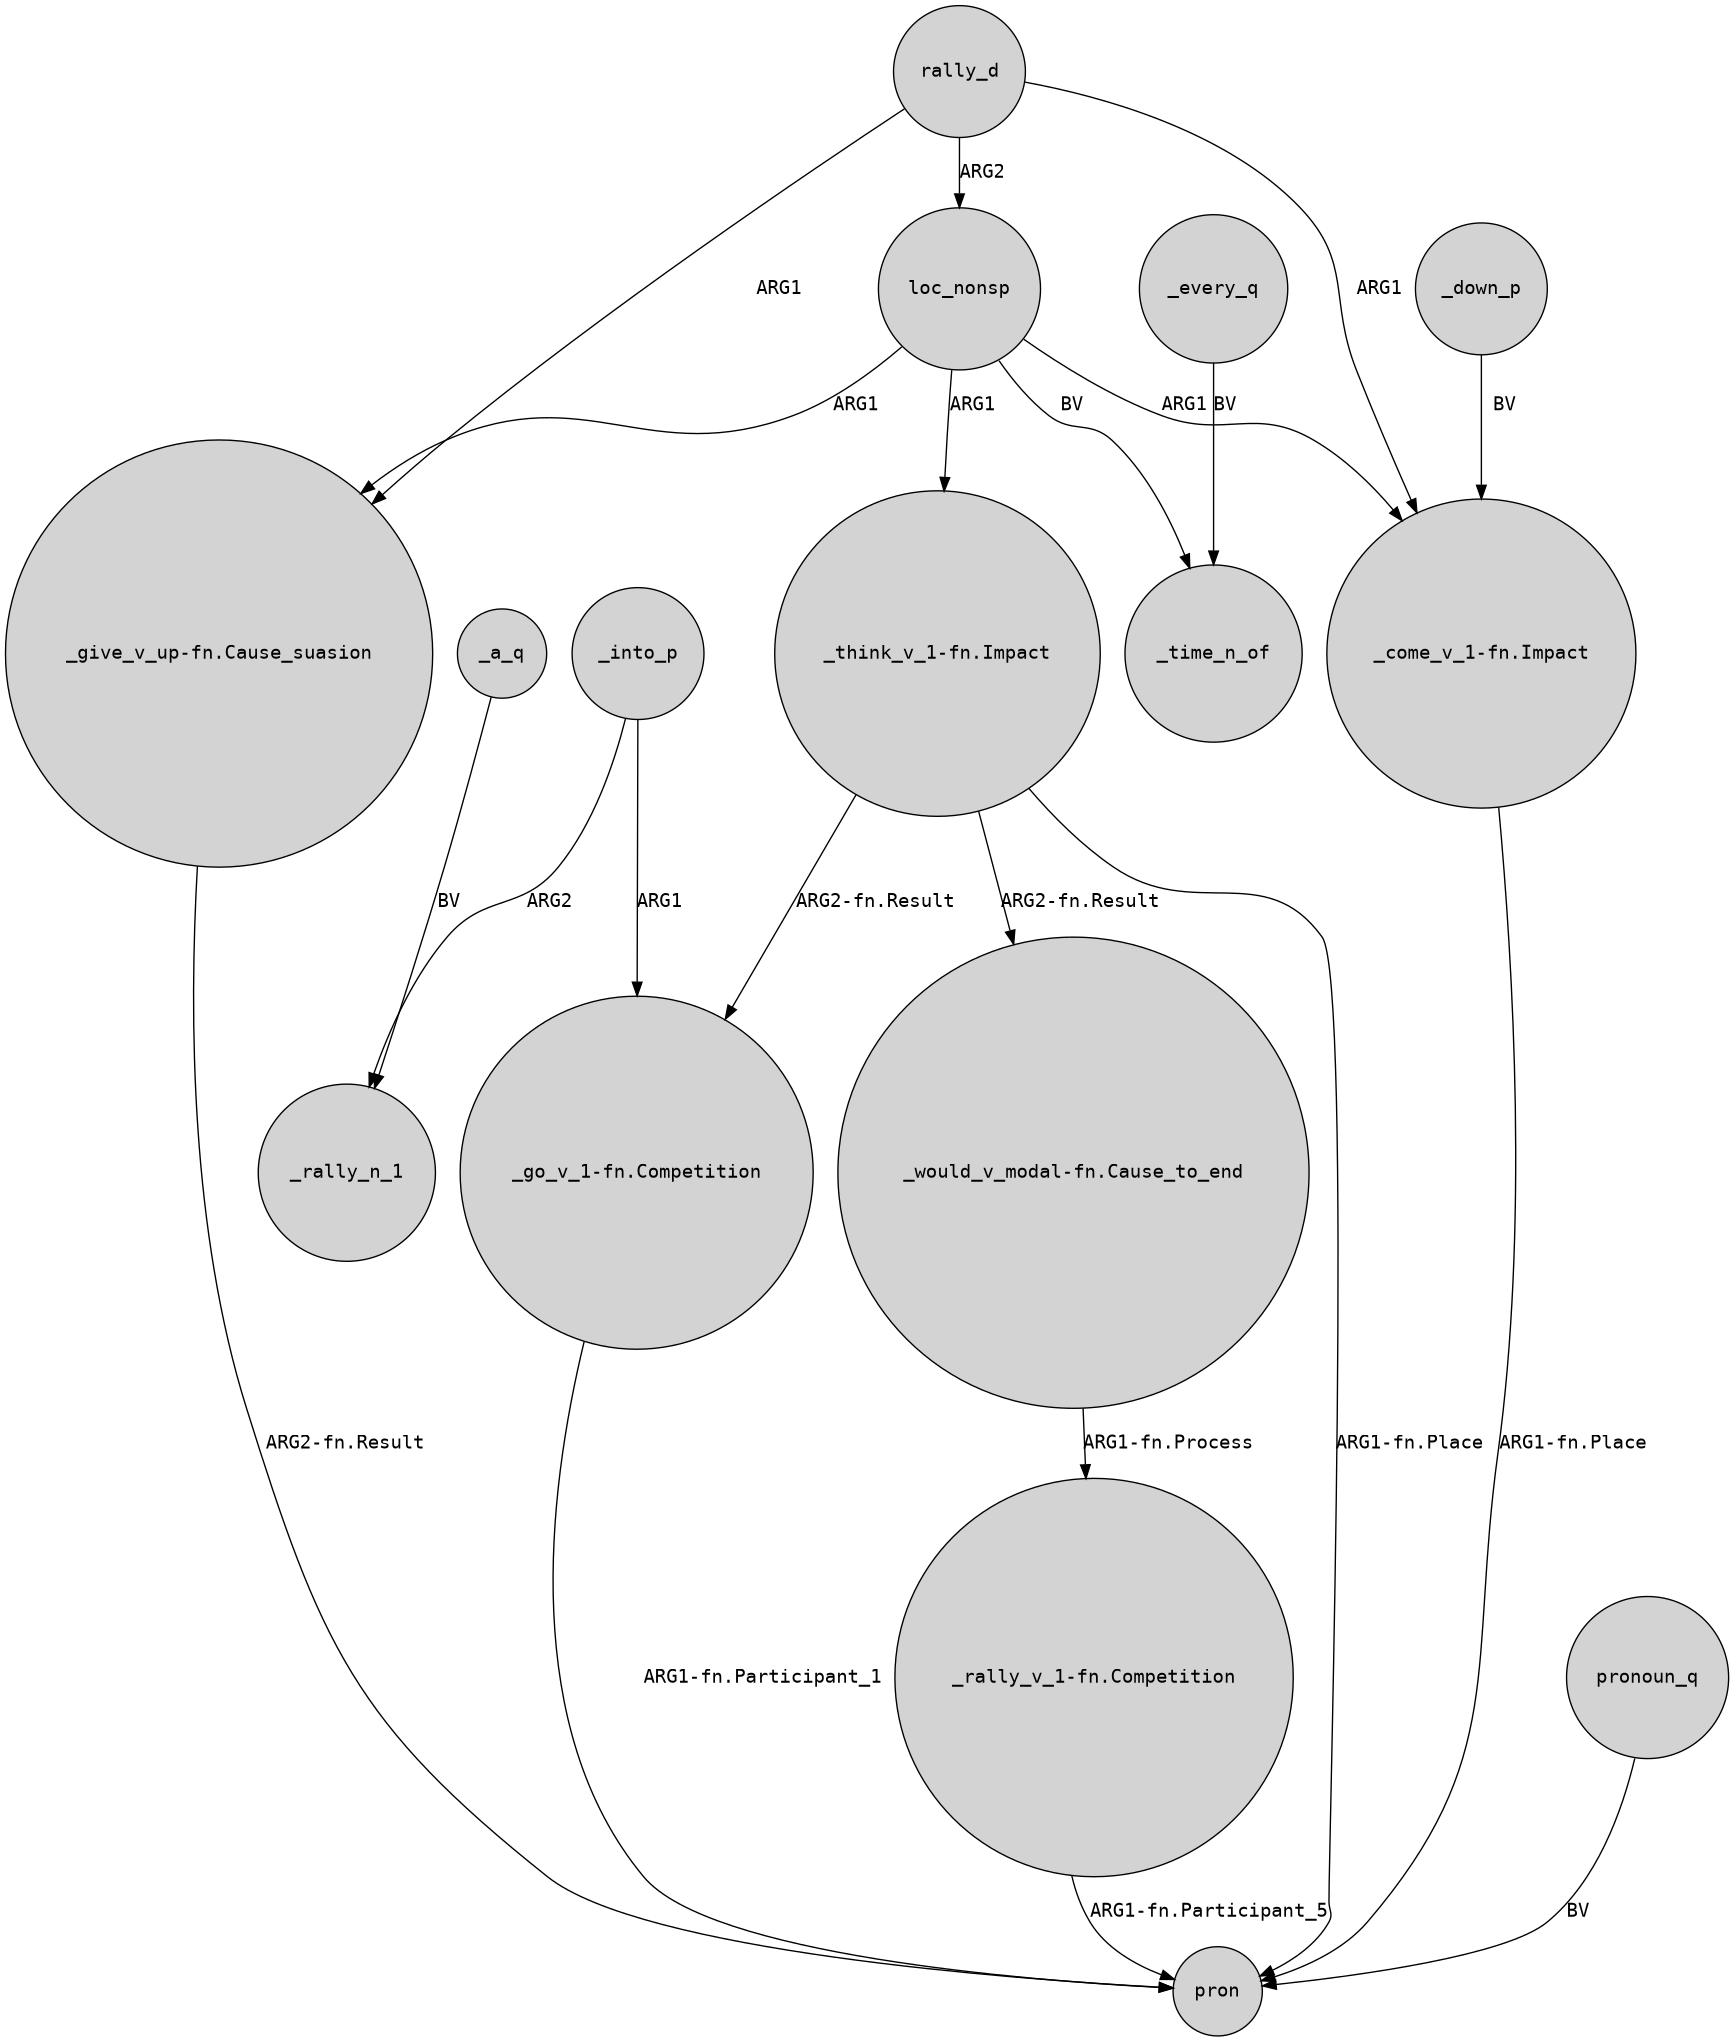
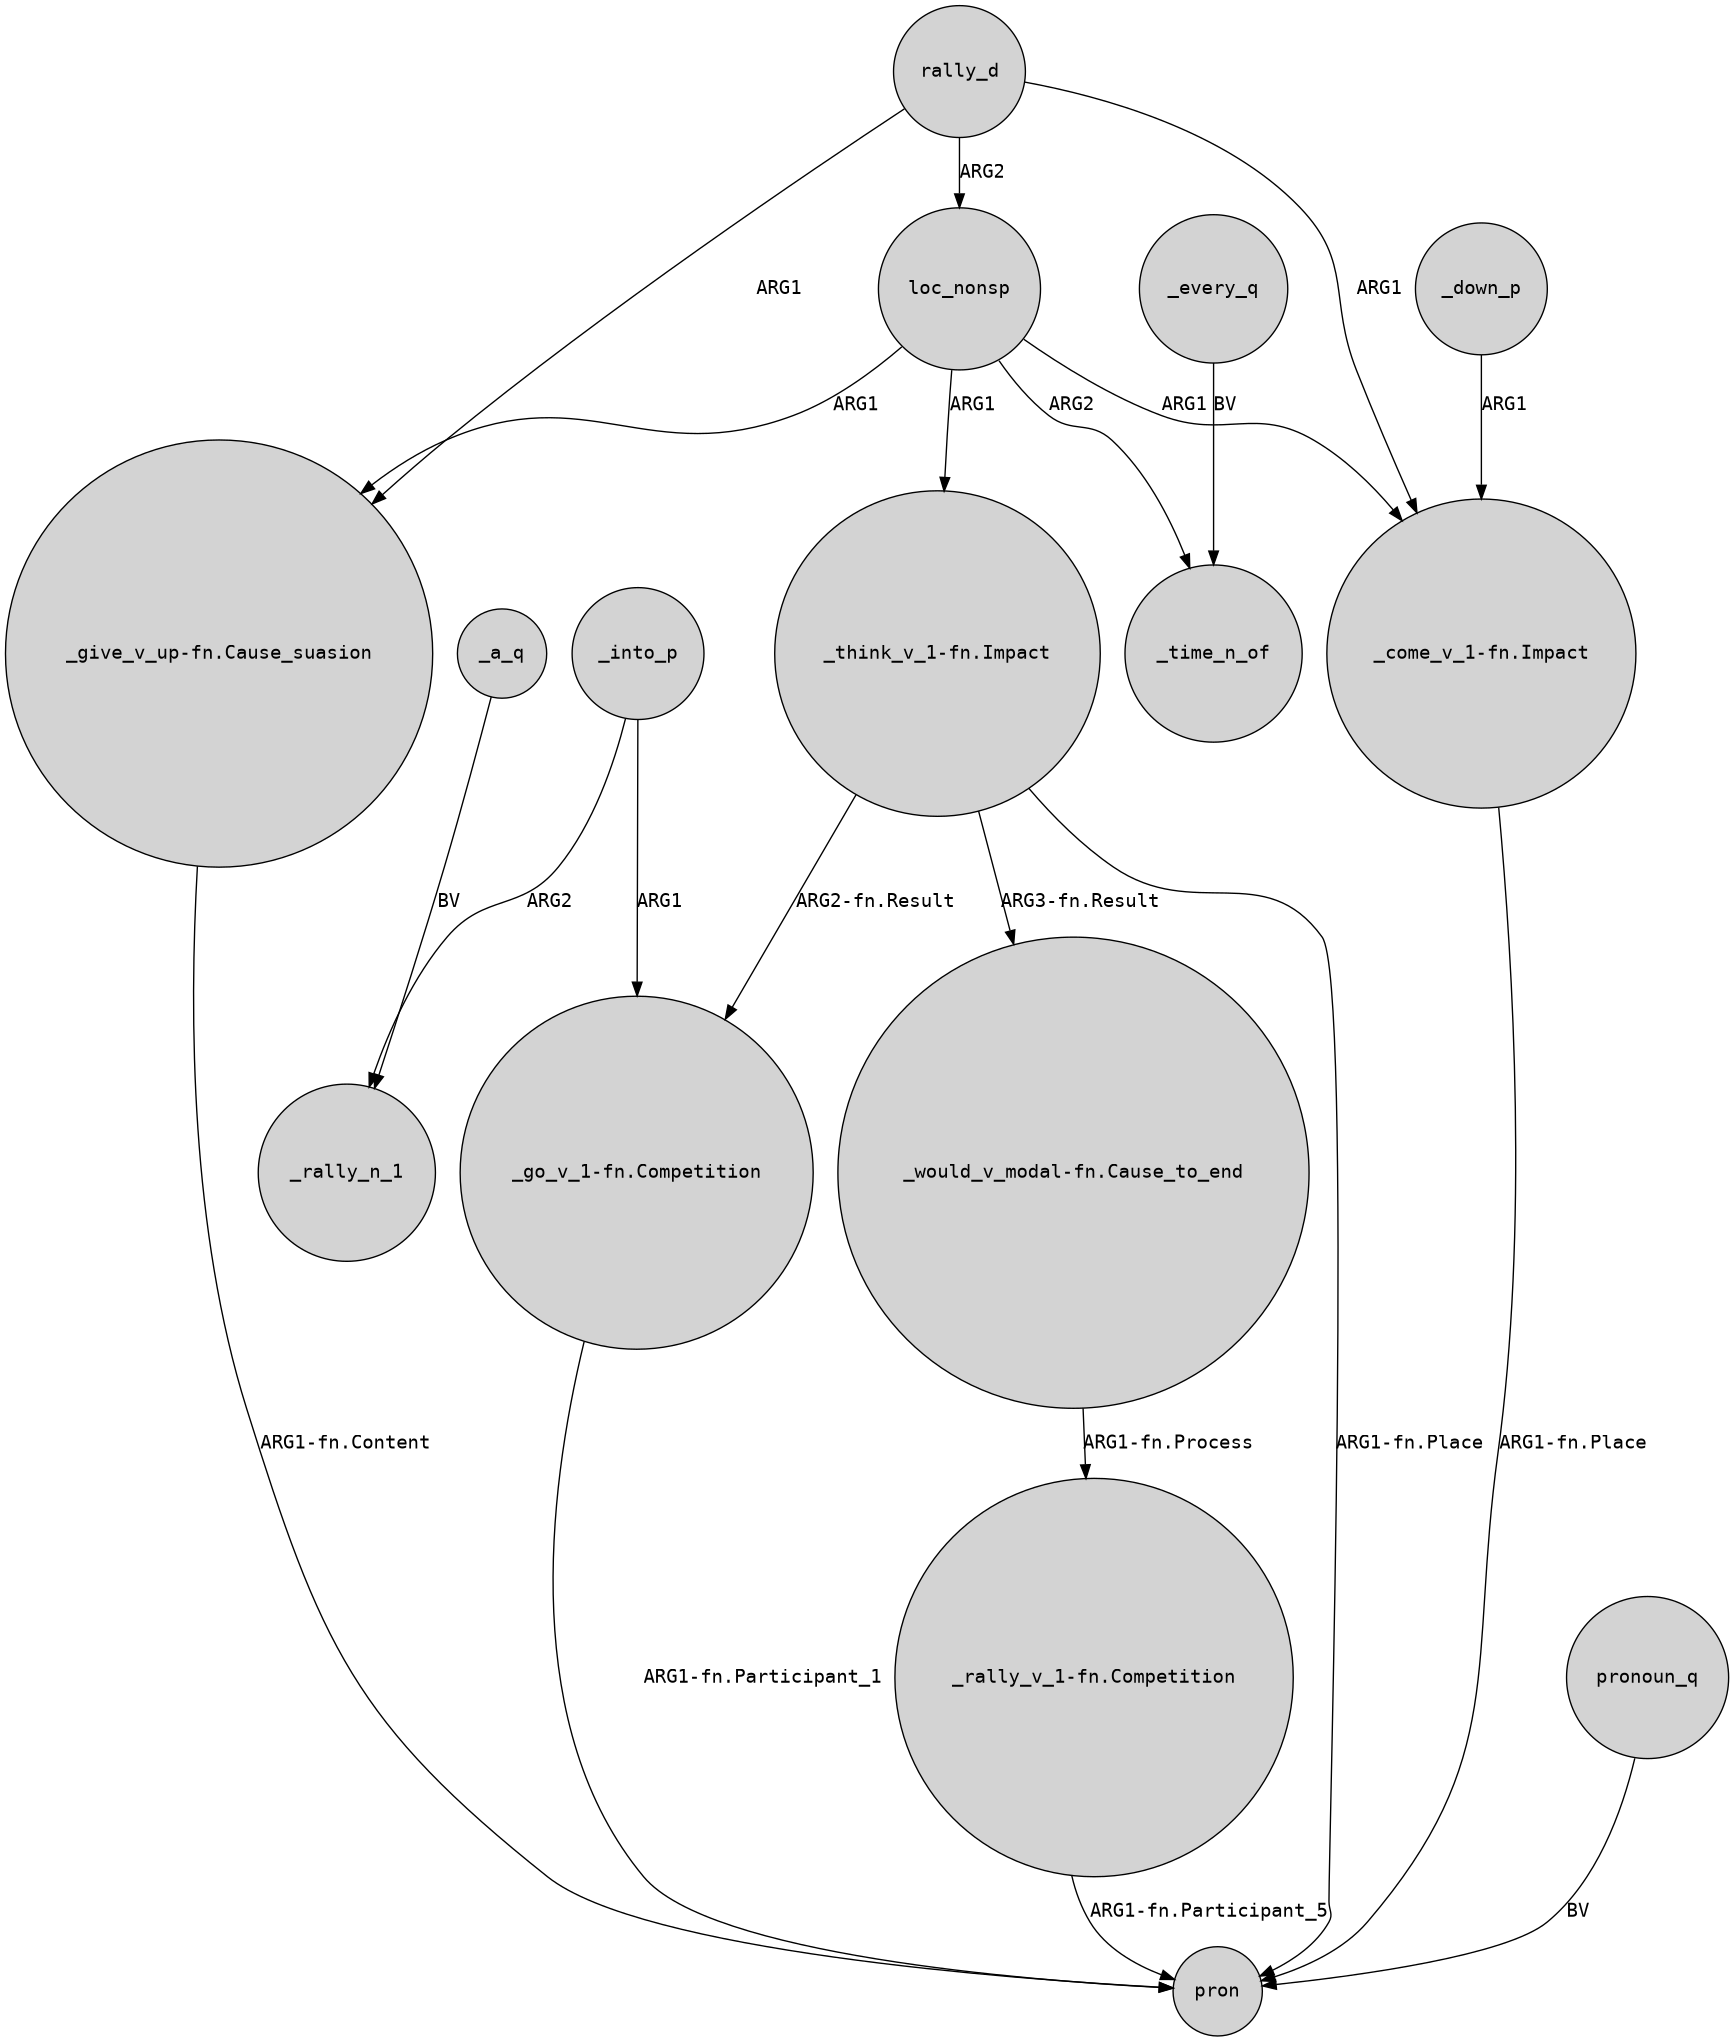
edge "loc_nonsp" -> "_time_n_of": label "BV" -> "ARG2"
edge "_down_p" -> "_come_v_1-fn.Impact": label "BV" -> "ARG1"
edge "_think_v_1-fn.Impact" -> "_would_v_modal-fn.Cause_to_end": label "ARG2-fn.Result" -> "ARG3-fn.Result"
edge "_give_v_up-fn.Cause_suasion" -> "pron": label "ARG2-fn.Result" -> "ARG1-fn.Content"
